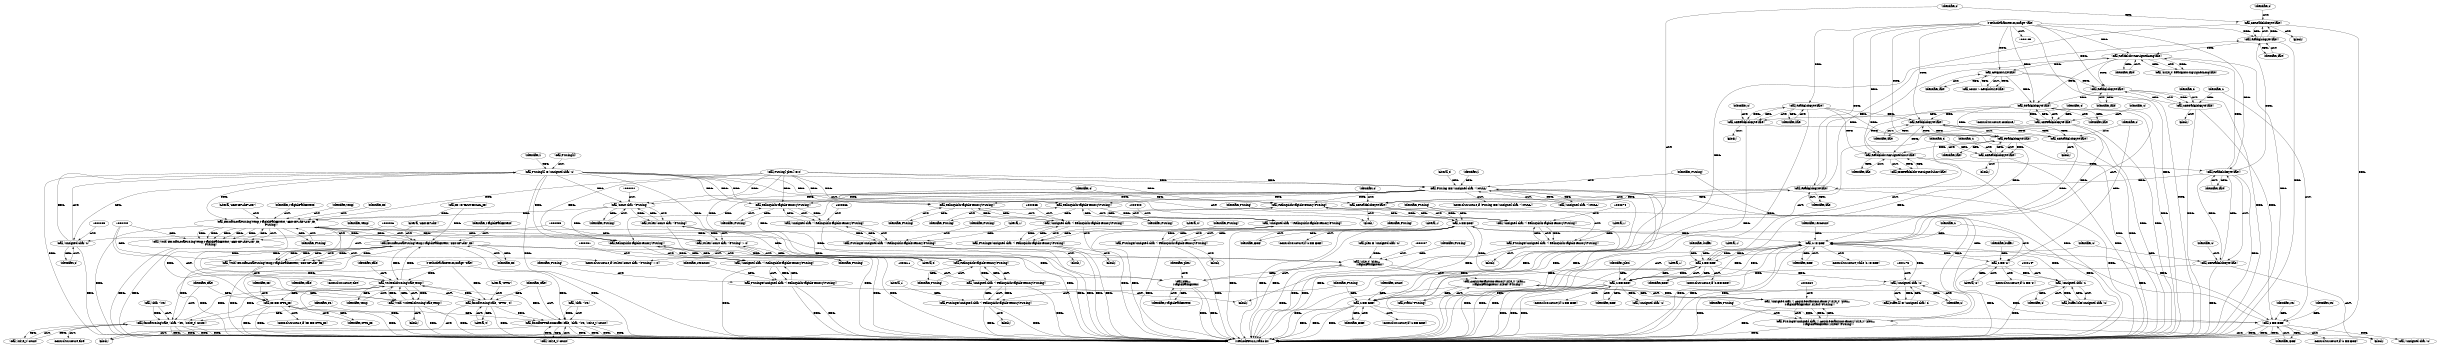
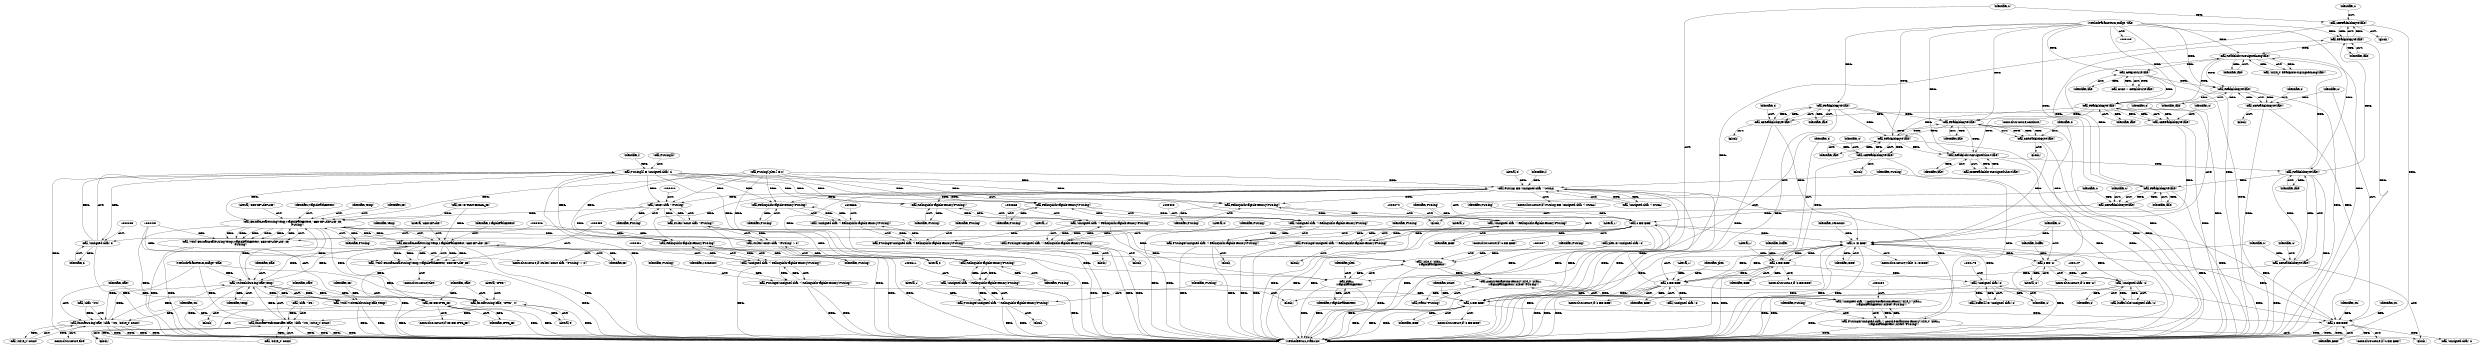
edge "(Call,plen = (unsigned char) c)" -> "(Call,plen+ MagickPathExtent)": added, label "DDG:"
